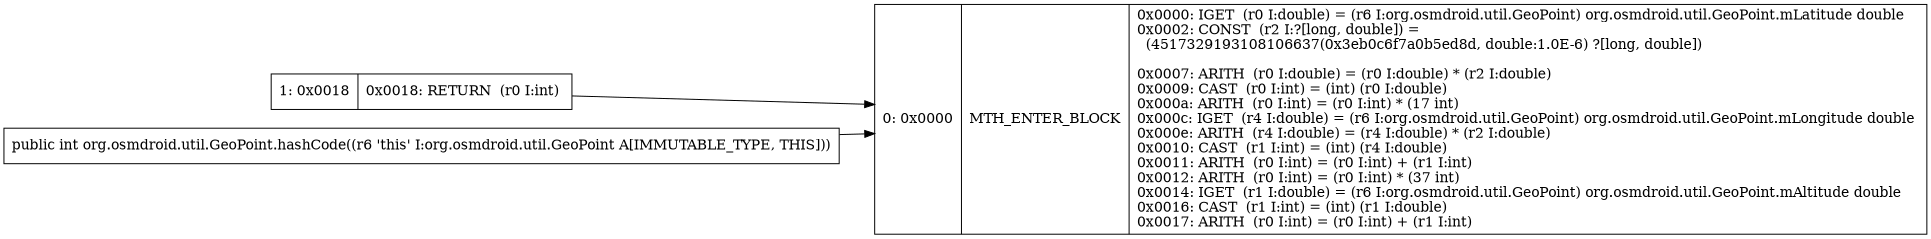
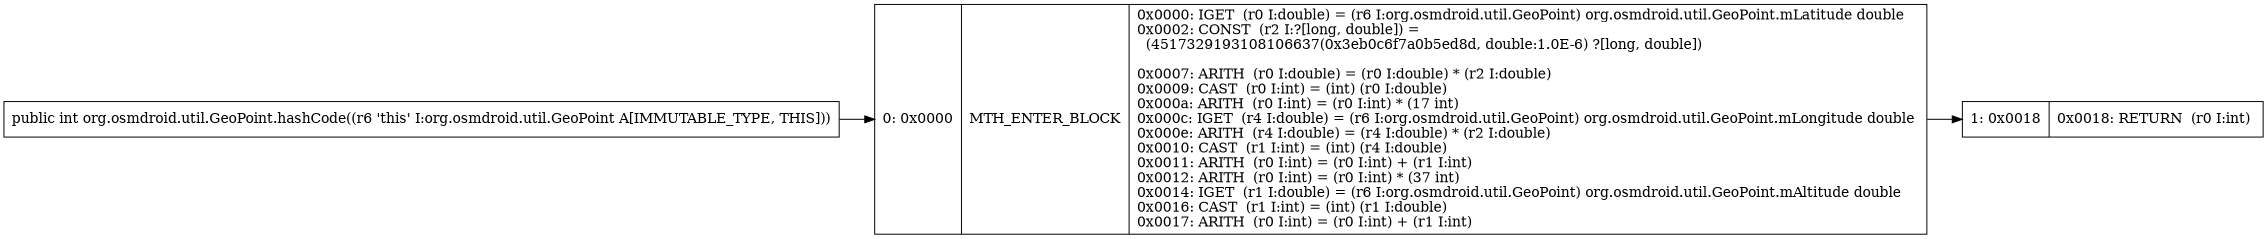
edge "1: 0x0018" -> "0: 0x0000": reversed
